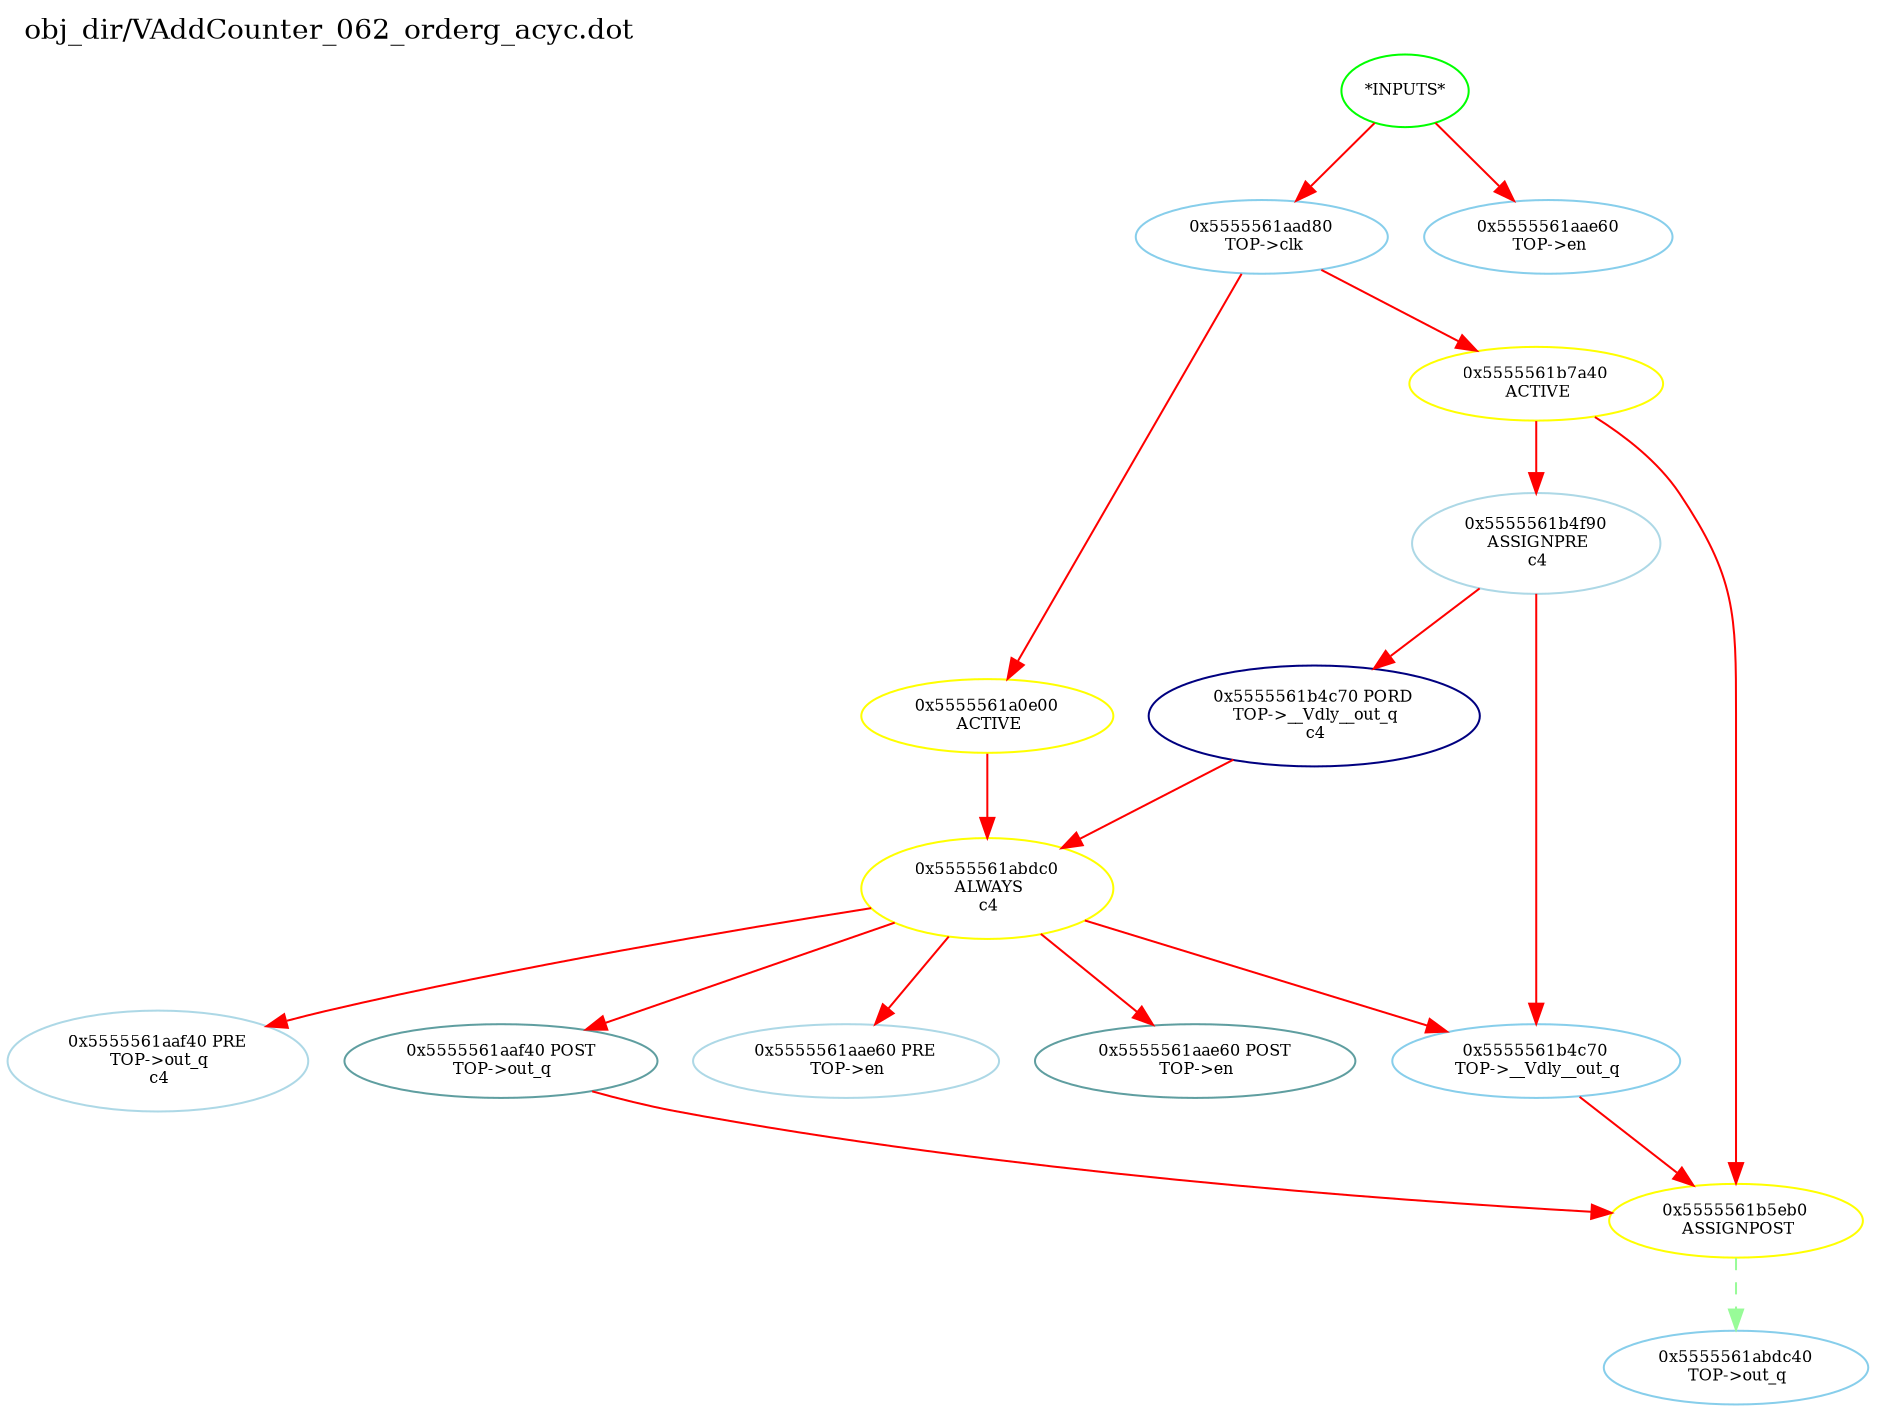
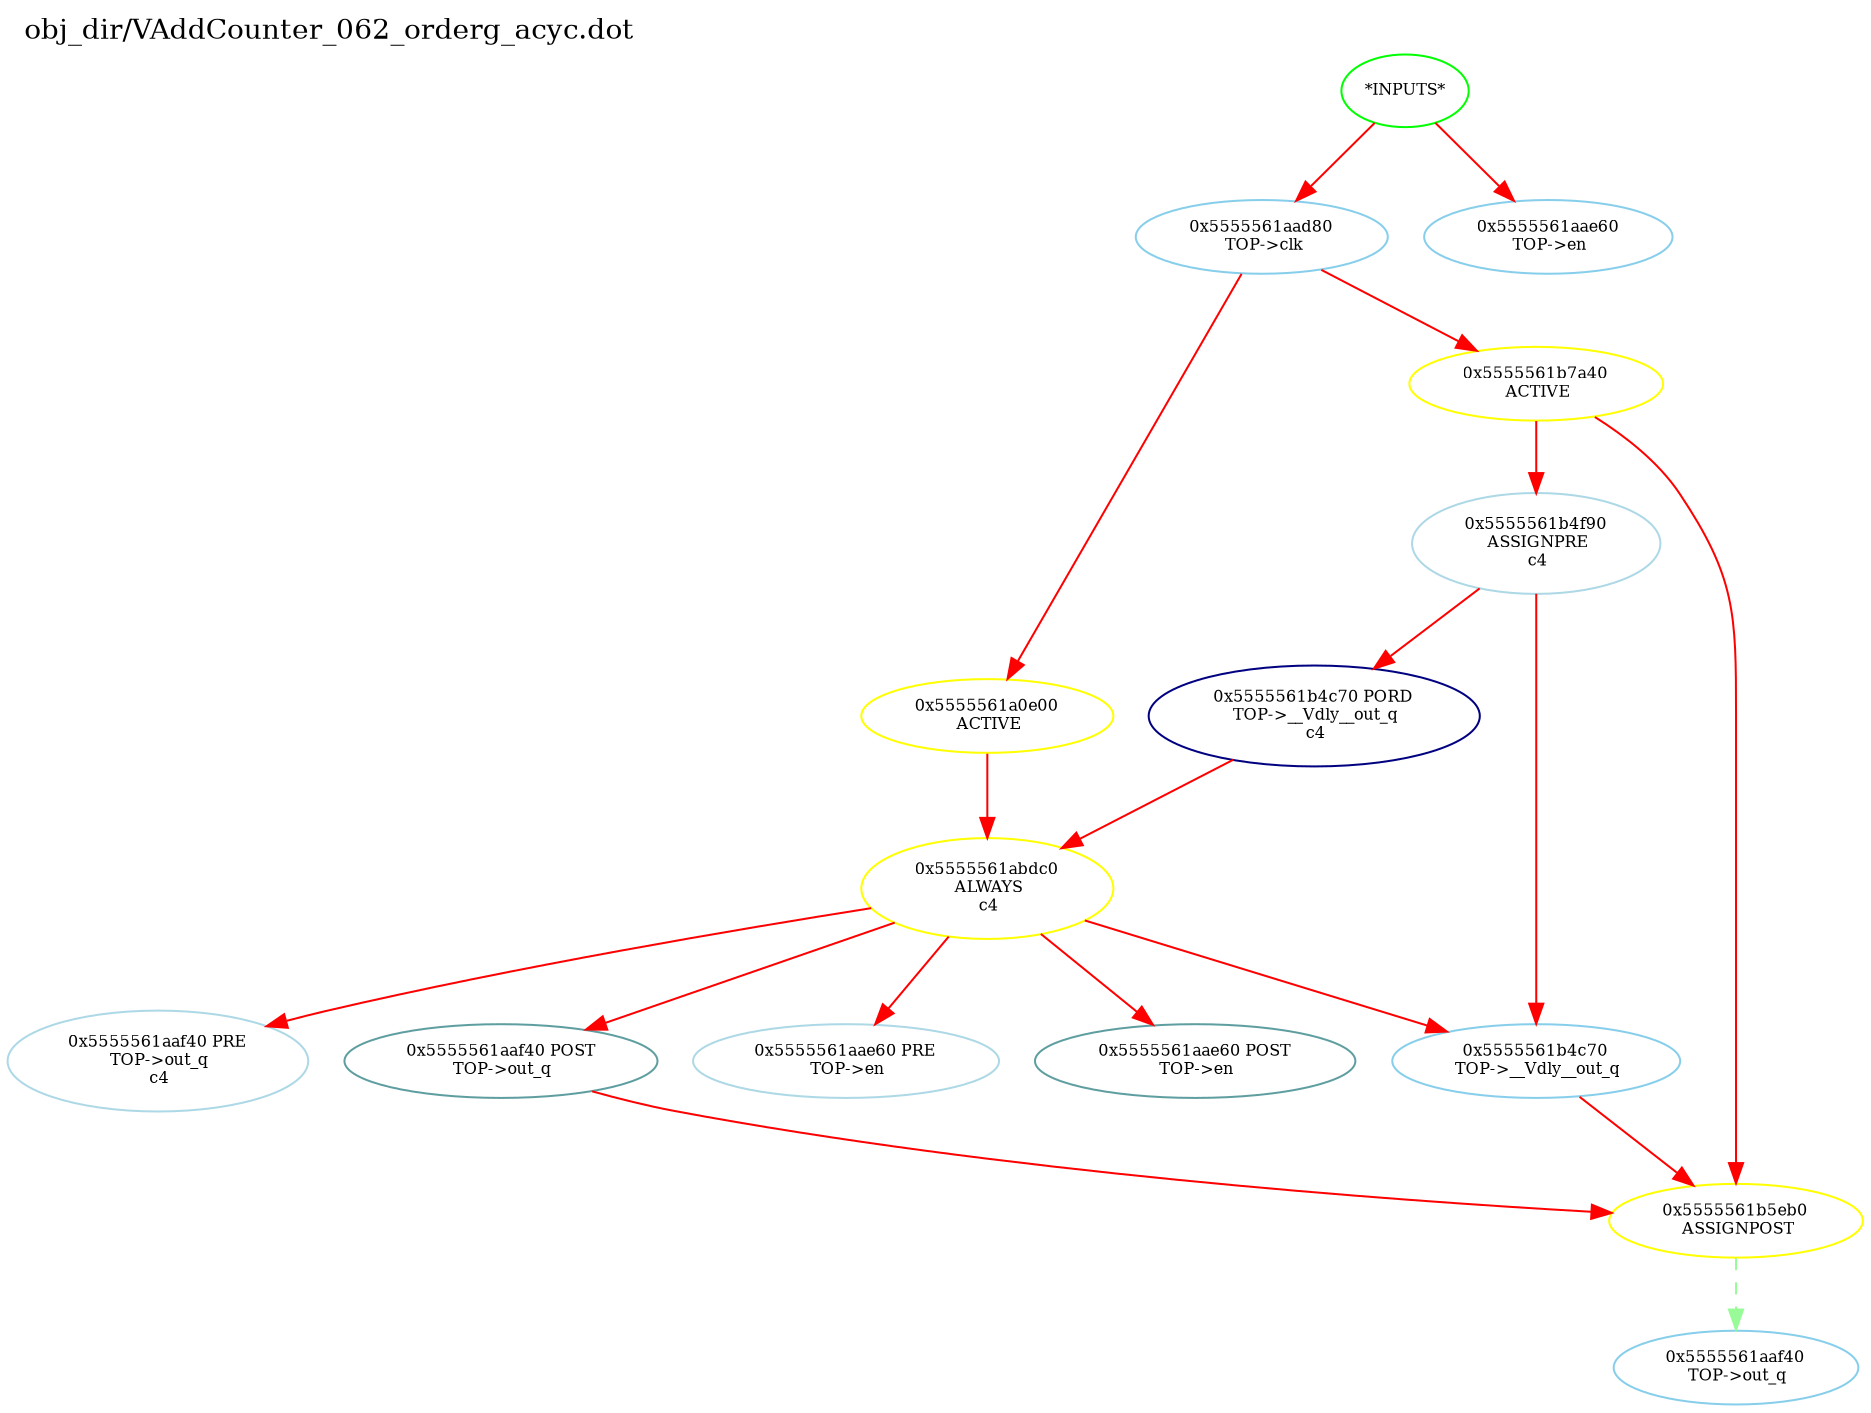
node "0x5555561abdc40 TOP->out_q": label "0x5555561abdc40 TOP->out_q" -> "0x5555561aaf40 TOP->out_q"
